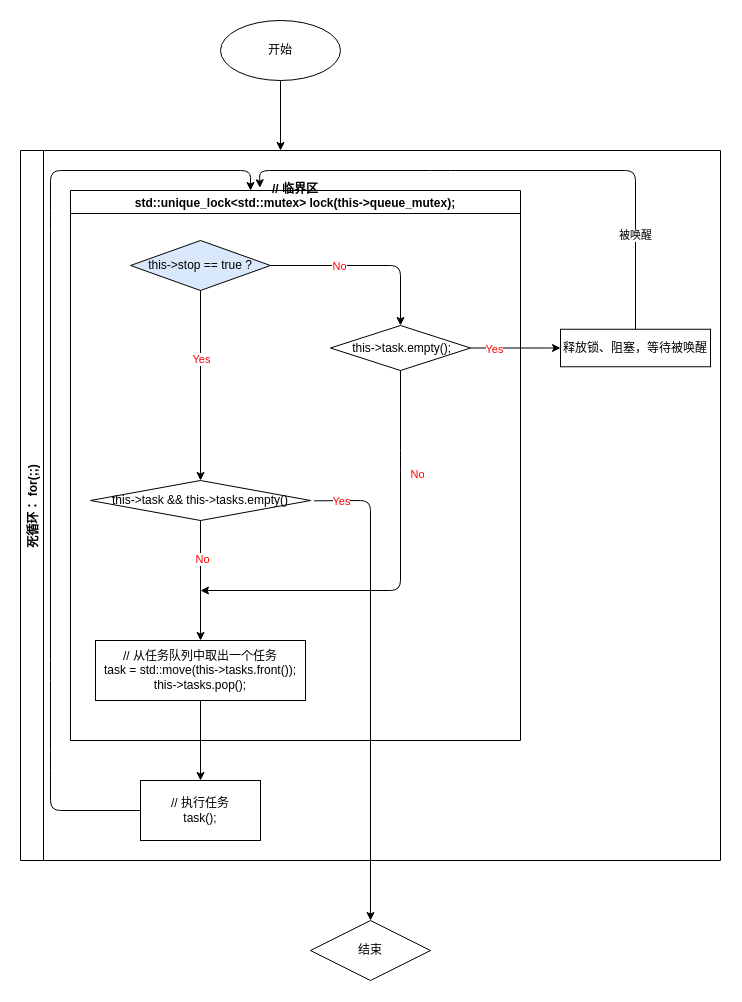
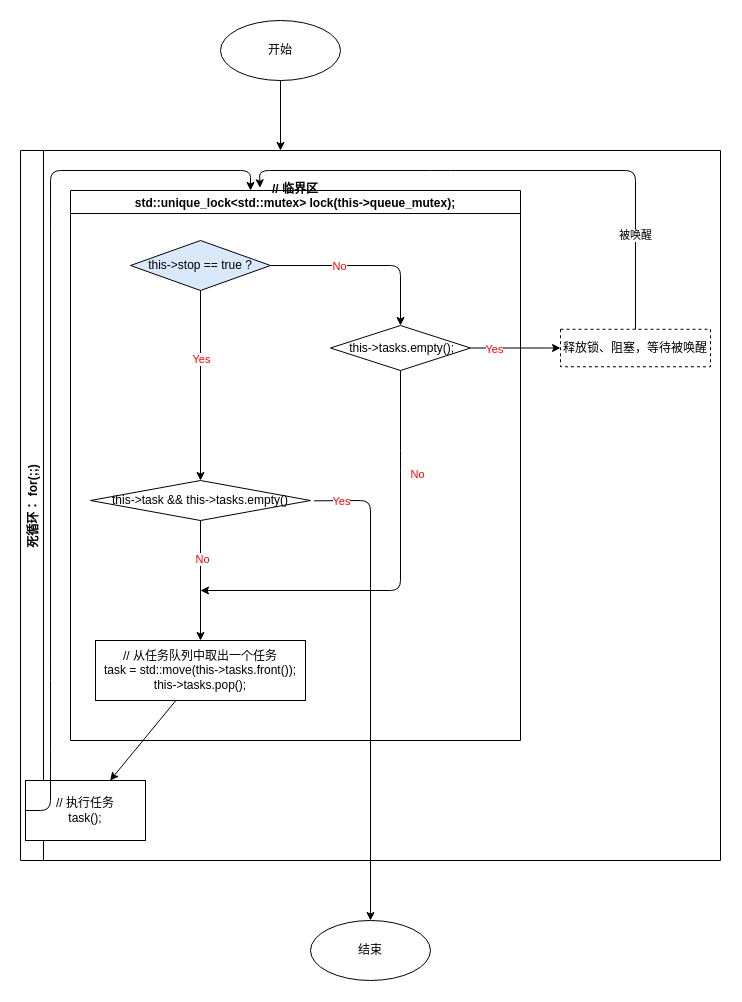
node "释放锁、阻塞，等待被唤醒": style solid -> dashed
node "this->task.empty();": label "this->task.empty();" -> "this->tasks.empty();"
node "// 执行任务 task();": moved (201, 811) -> (86, 811)
node "结束": shape diamond -> ellipse
